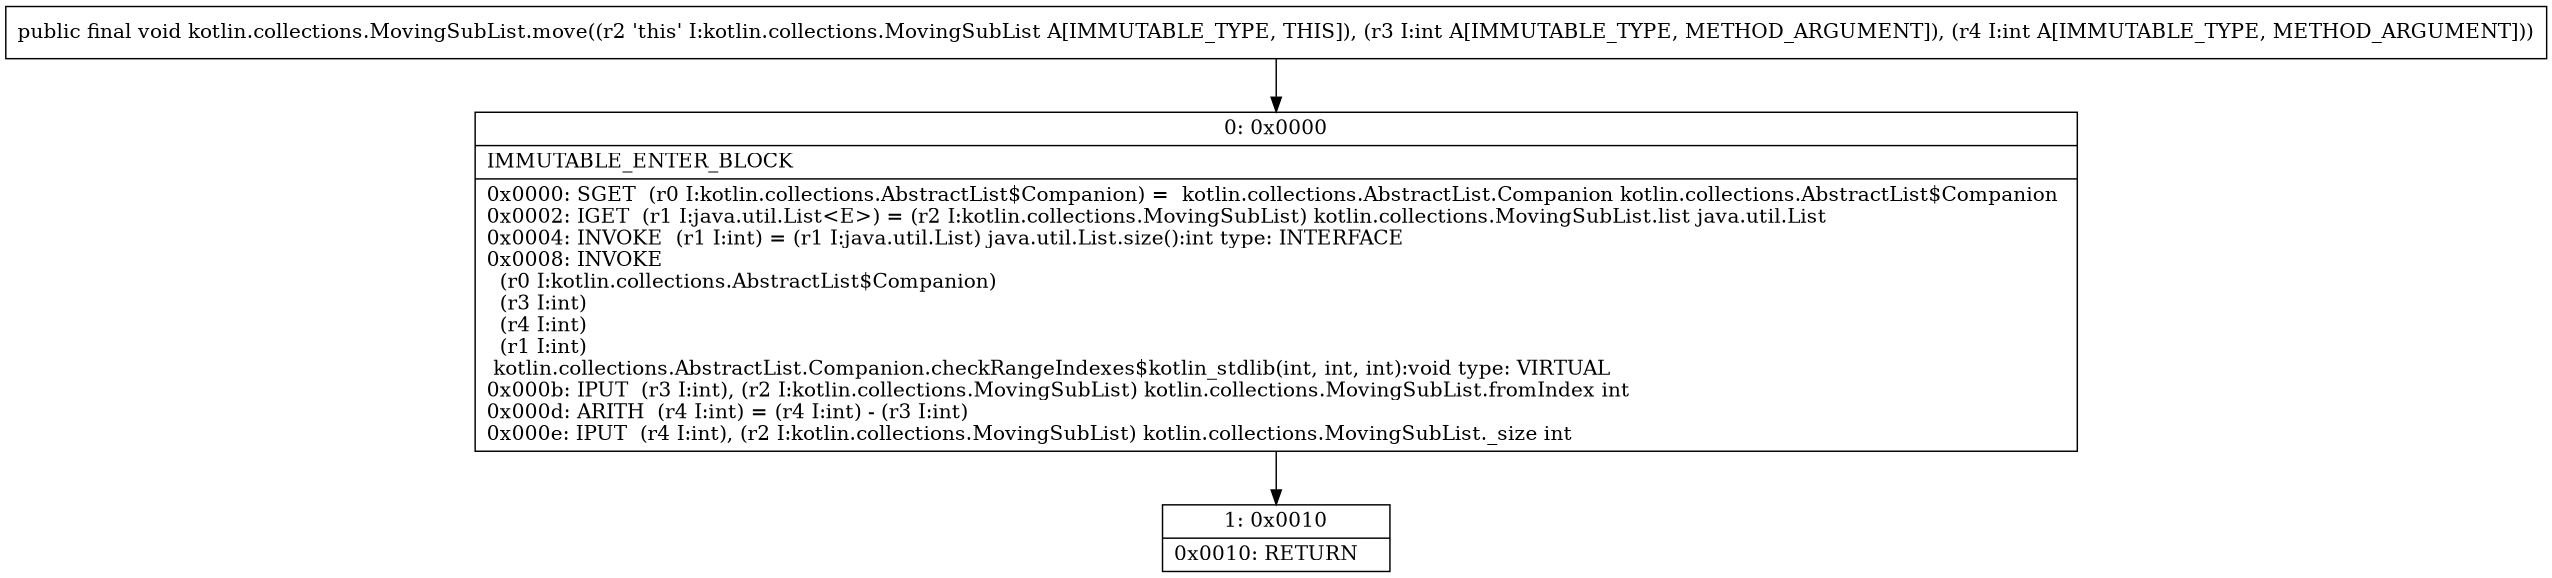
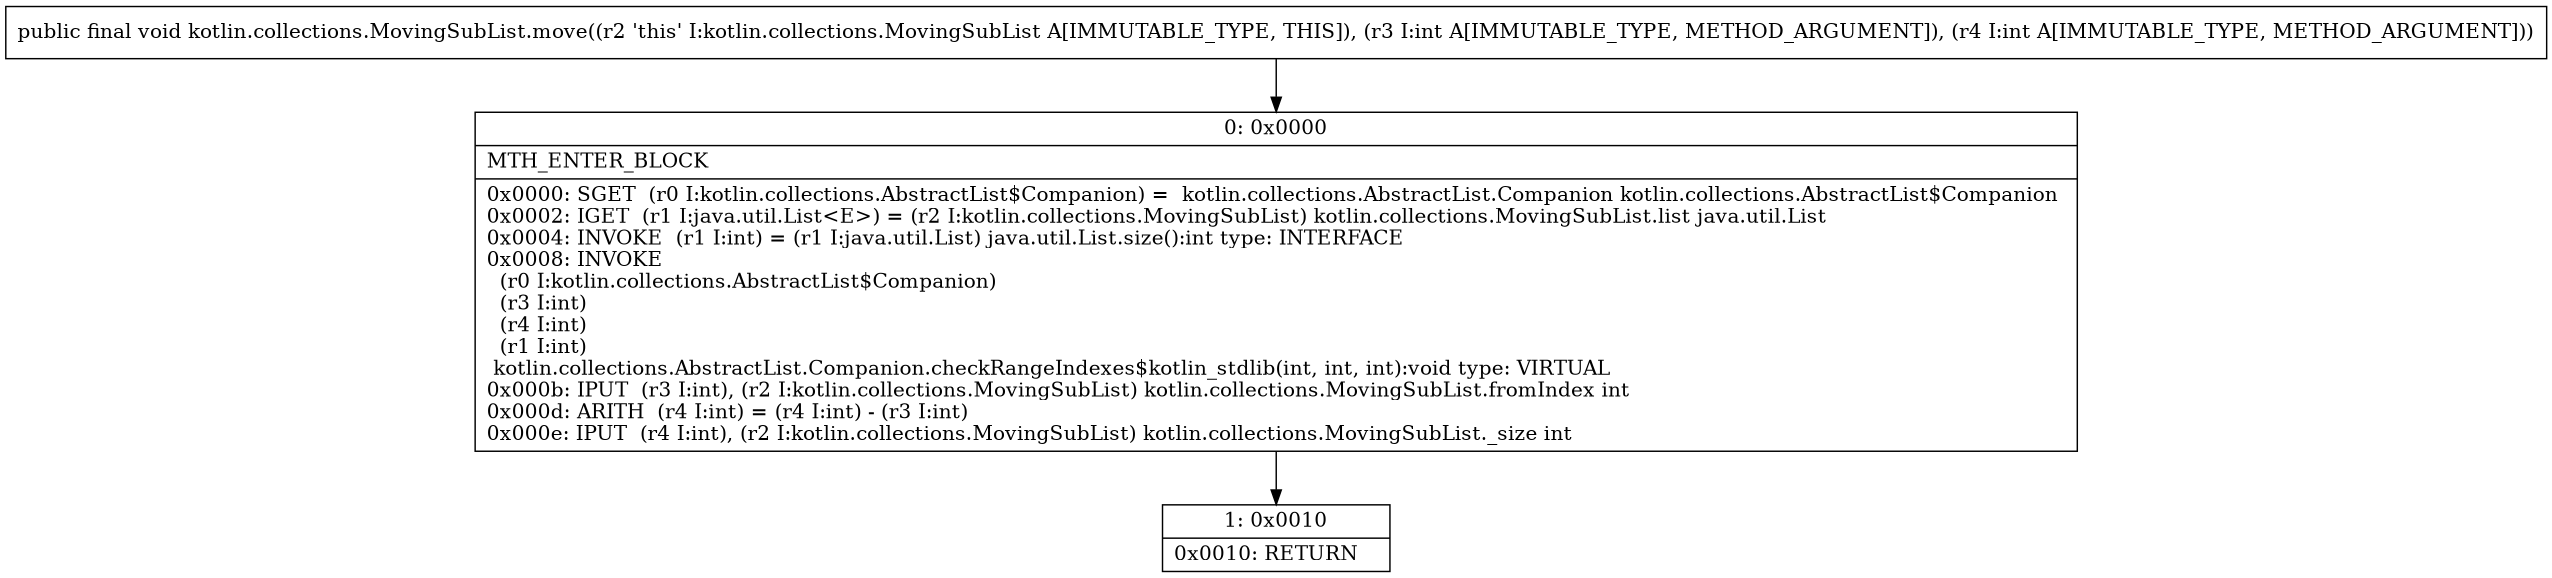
node "0: 0x0000": text "IMMUTABLE_ENTER_BLOCK" -> "MTH_ENTER_BLOCK"
